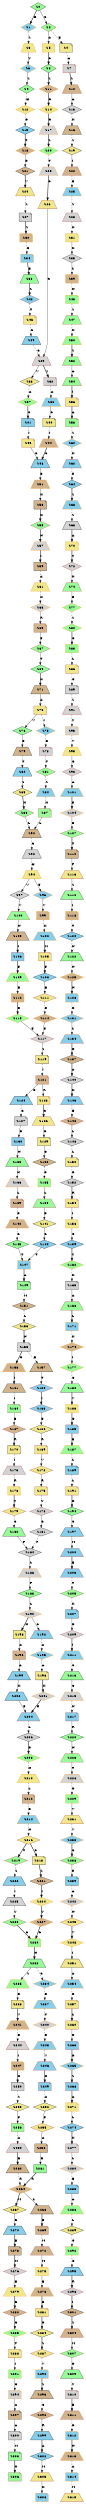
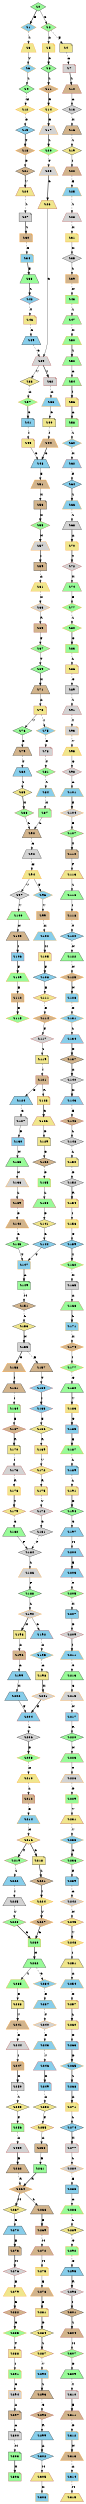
edge "S115" -> "S117": removed, label "F"
